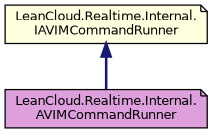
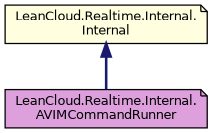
node "LeanCloud.Realtime.Internal. IAVIMCommandRunner": label "LeanCloud.Realtime.Internal. IAVIMCommandRunner" -> "LeanCloud.Realtime.Internal. Internal"
